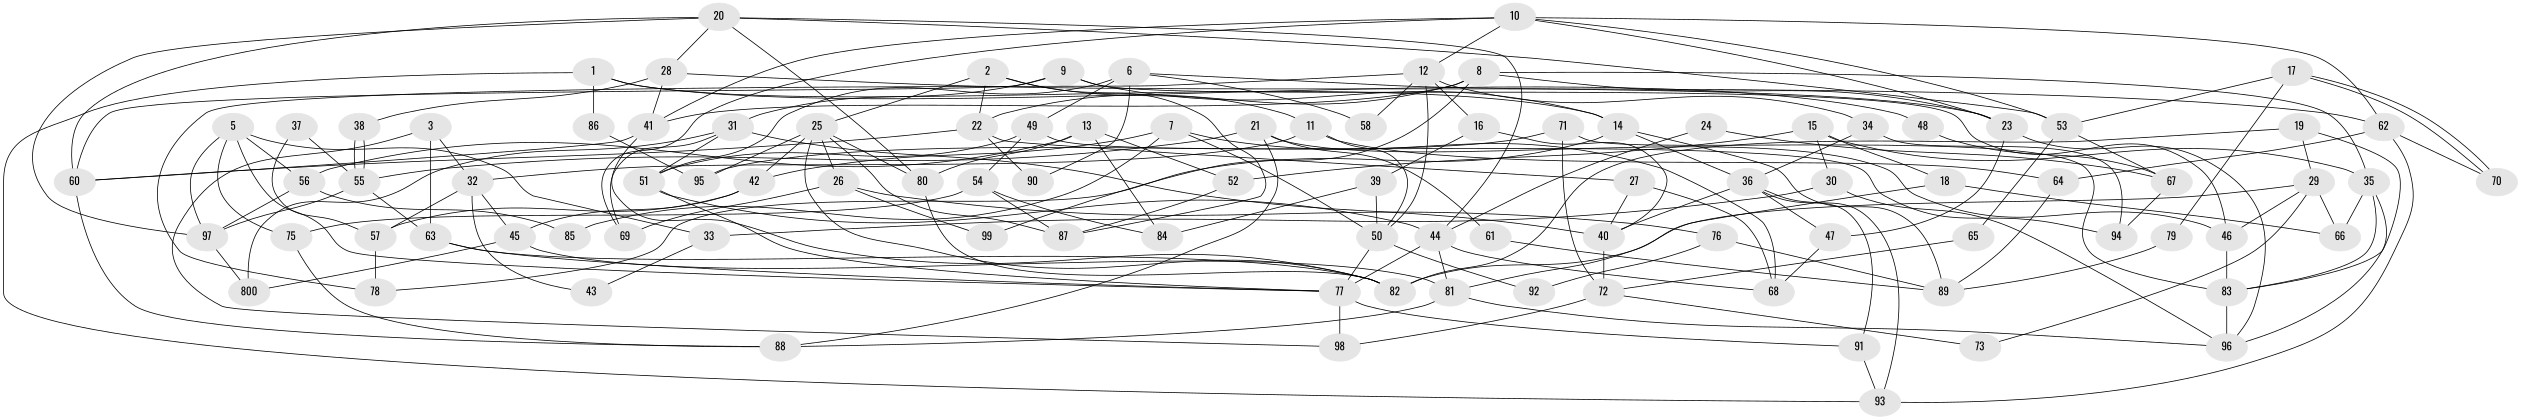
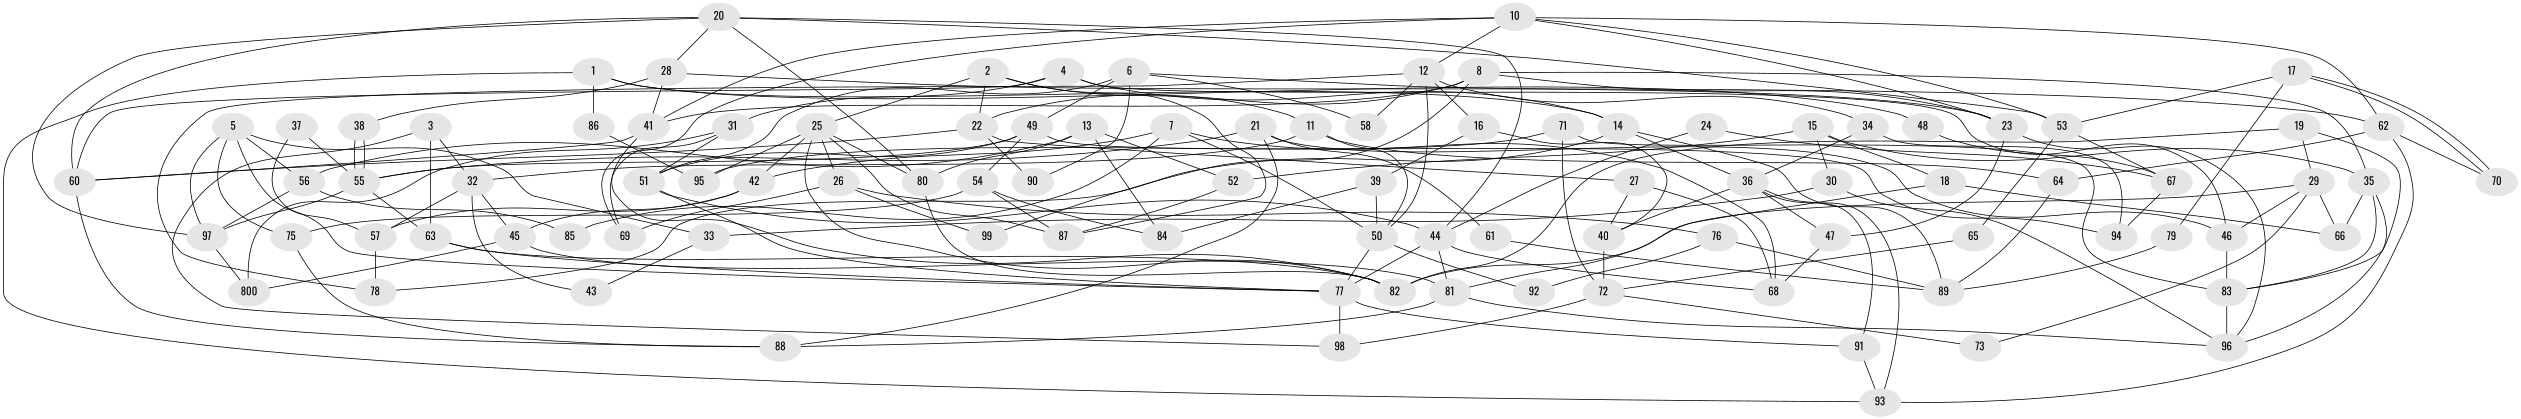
node "9": label "9" -> "4"
edge "49" -- "55": added
edge "31" -- "40": removed
